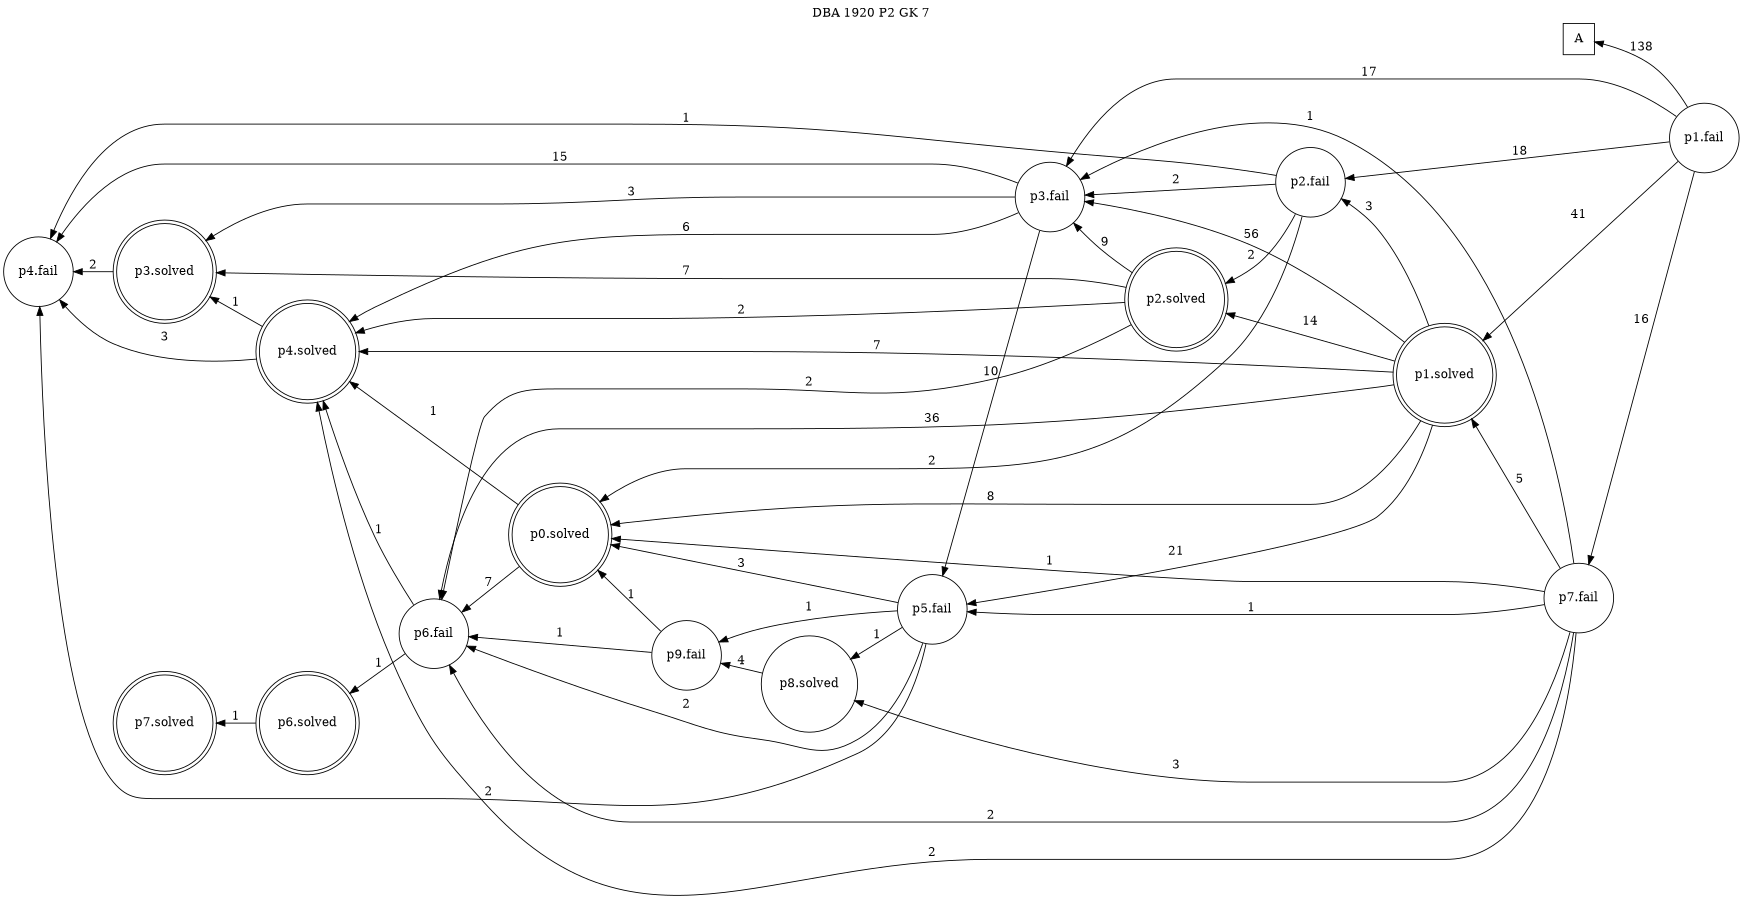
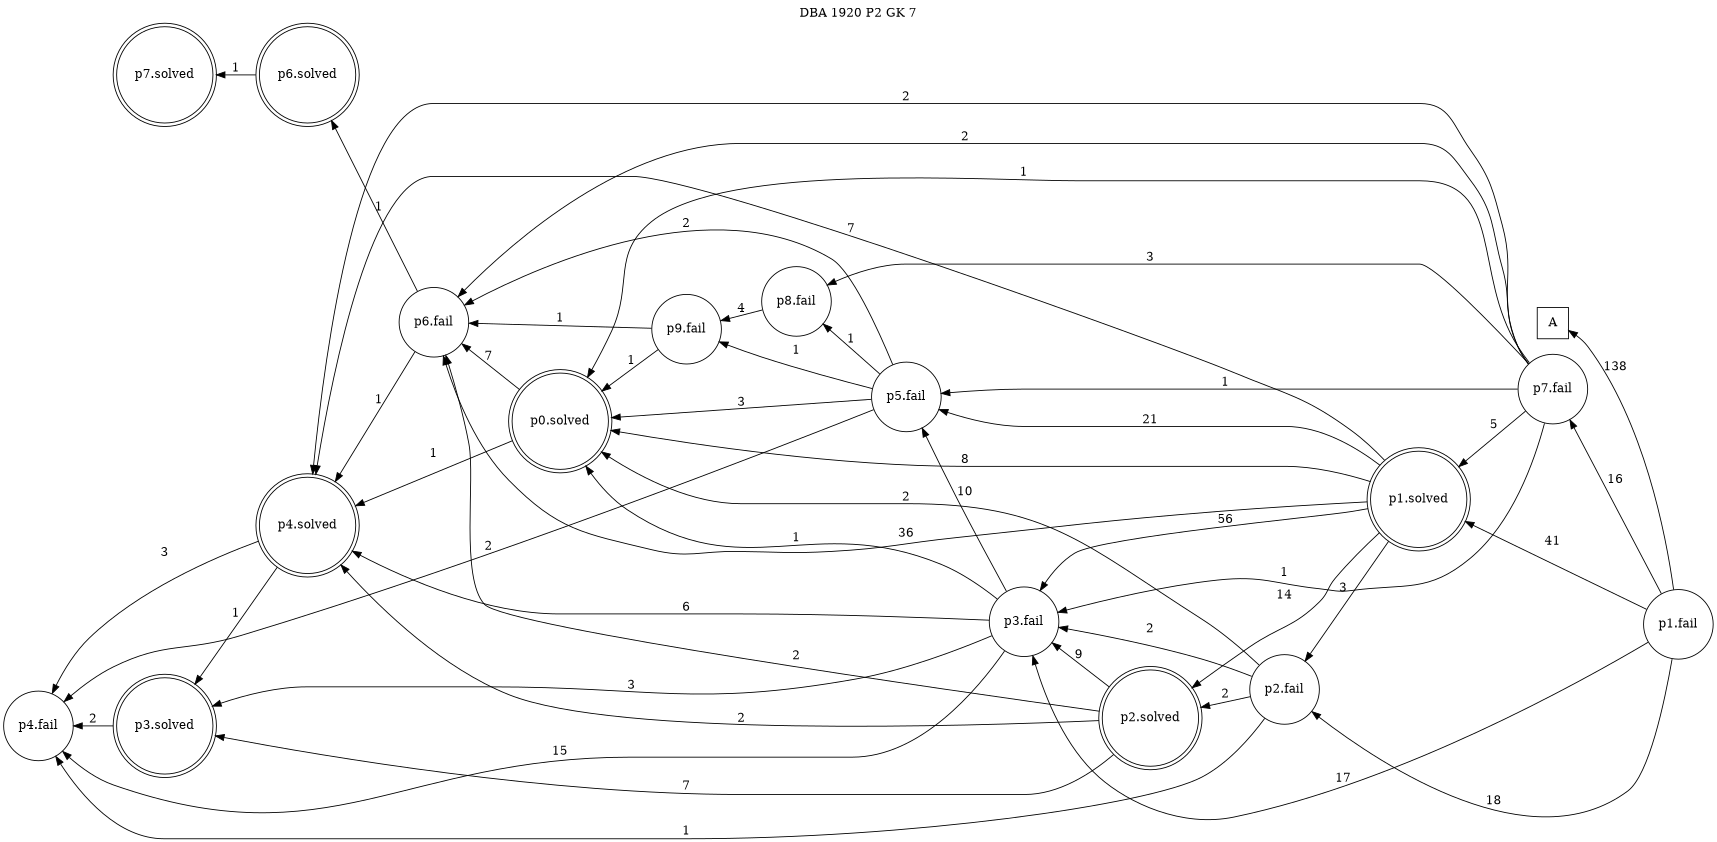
edge "p3.fail" -> "p0.solved": added, label "1"
node "p8.solved": label "p8.solved" -> "p8.fail"
